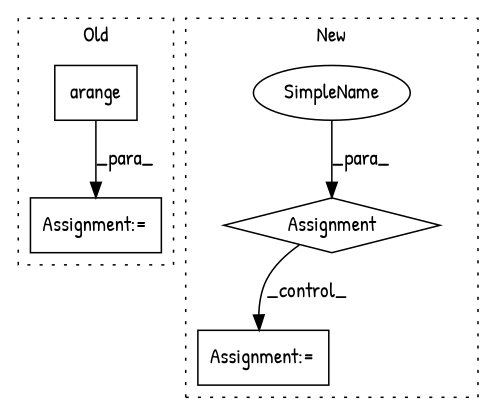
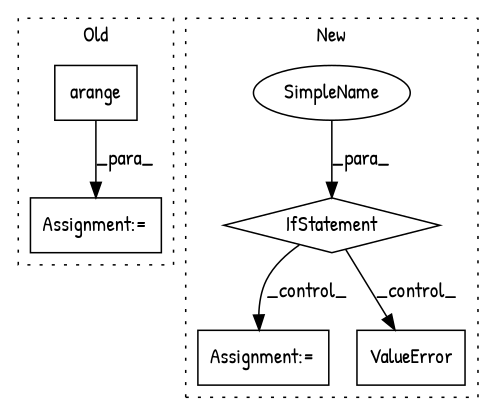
node "Assignment": label "Assignment" -> "IfStatement"
node "ValueError": added
